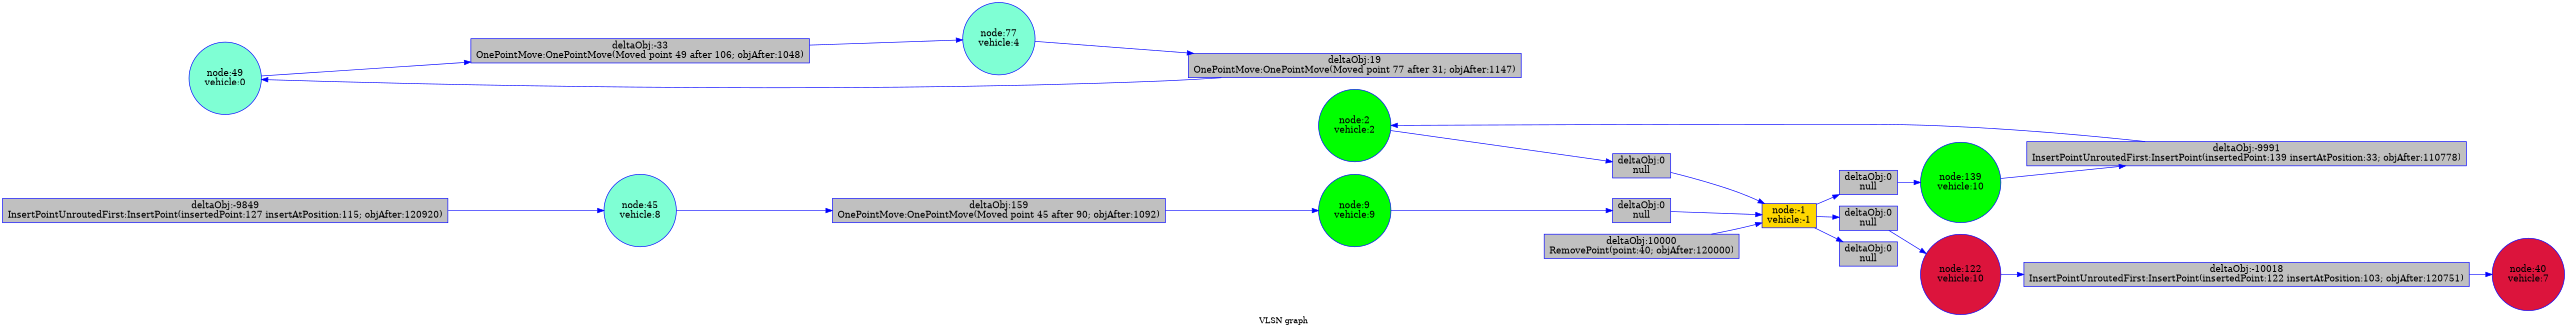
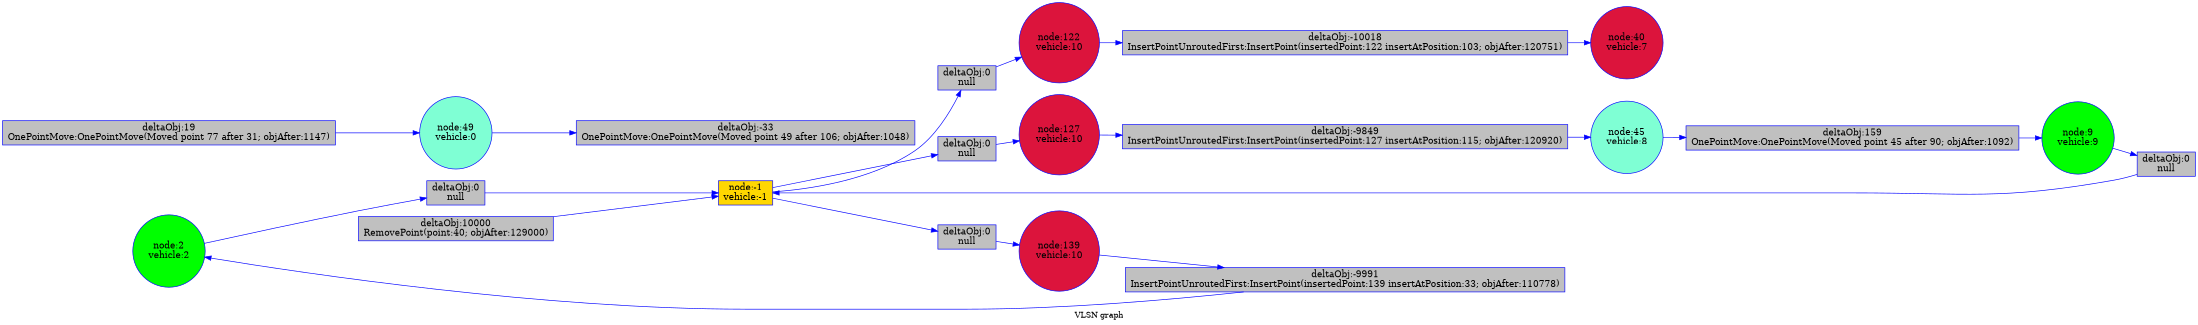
node "node:77 vehicle:4": removed
node "node:127 vehicle:10": added
node "node:139 vehicle:10": fillcolor green -> crimson
node "deltaObj:10000 RemovePoint(point:40; objAfter:120000)": label "deltaObj:10000 RemovePoint(point:40; objAfter:120000)" -> "deltaObj:10000 RemovePoint(point:40; objAfter:129000)"
